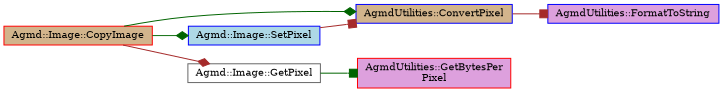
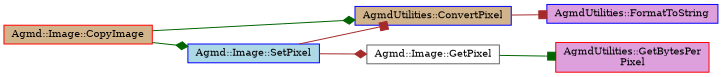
edge "Agmd::Image::CopyImage" -> "Agmd::Image::GetPixel": now "Agmd::Image::SetPixel" -> "Agmd::Image::GetPixel"
